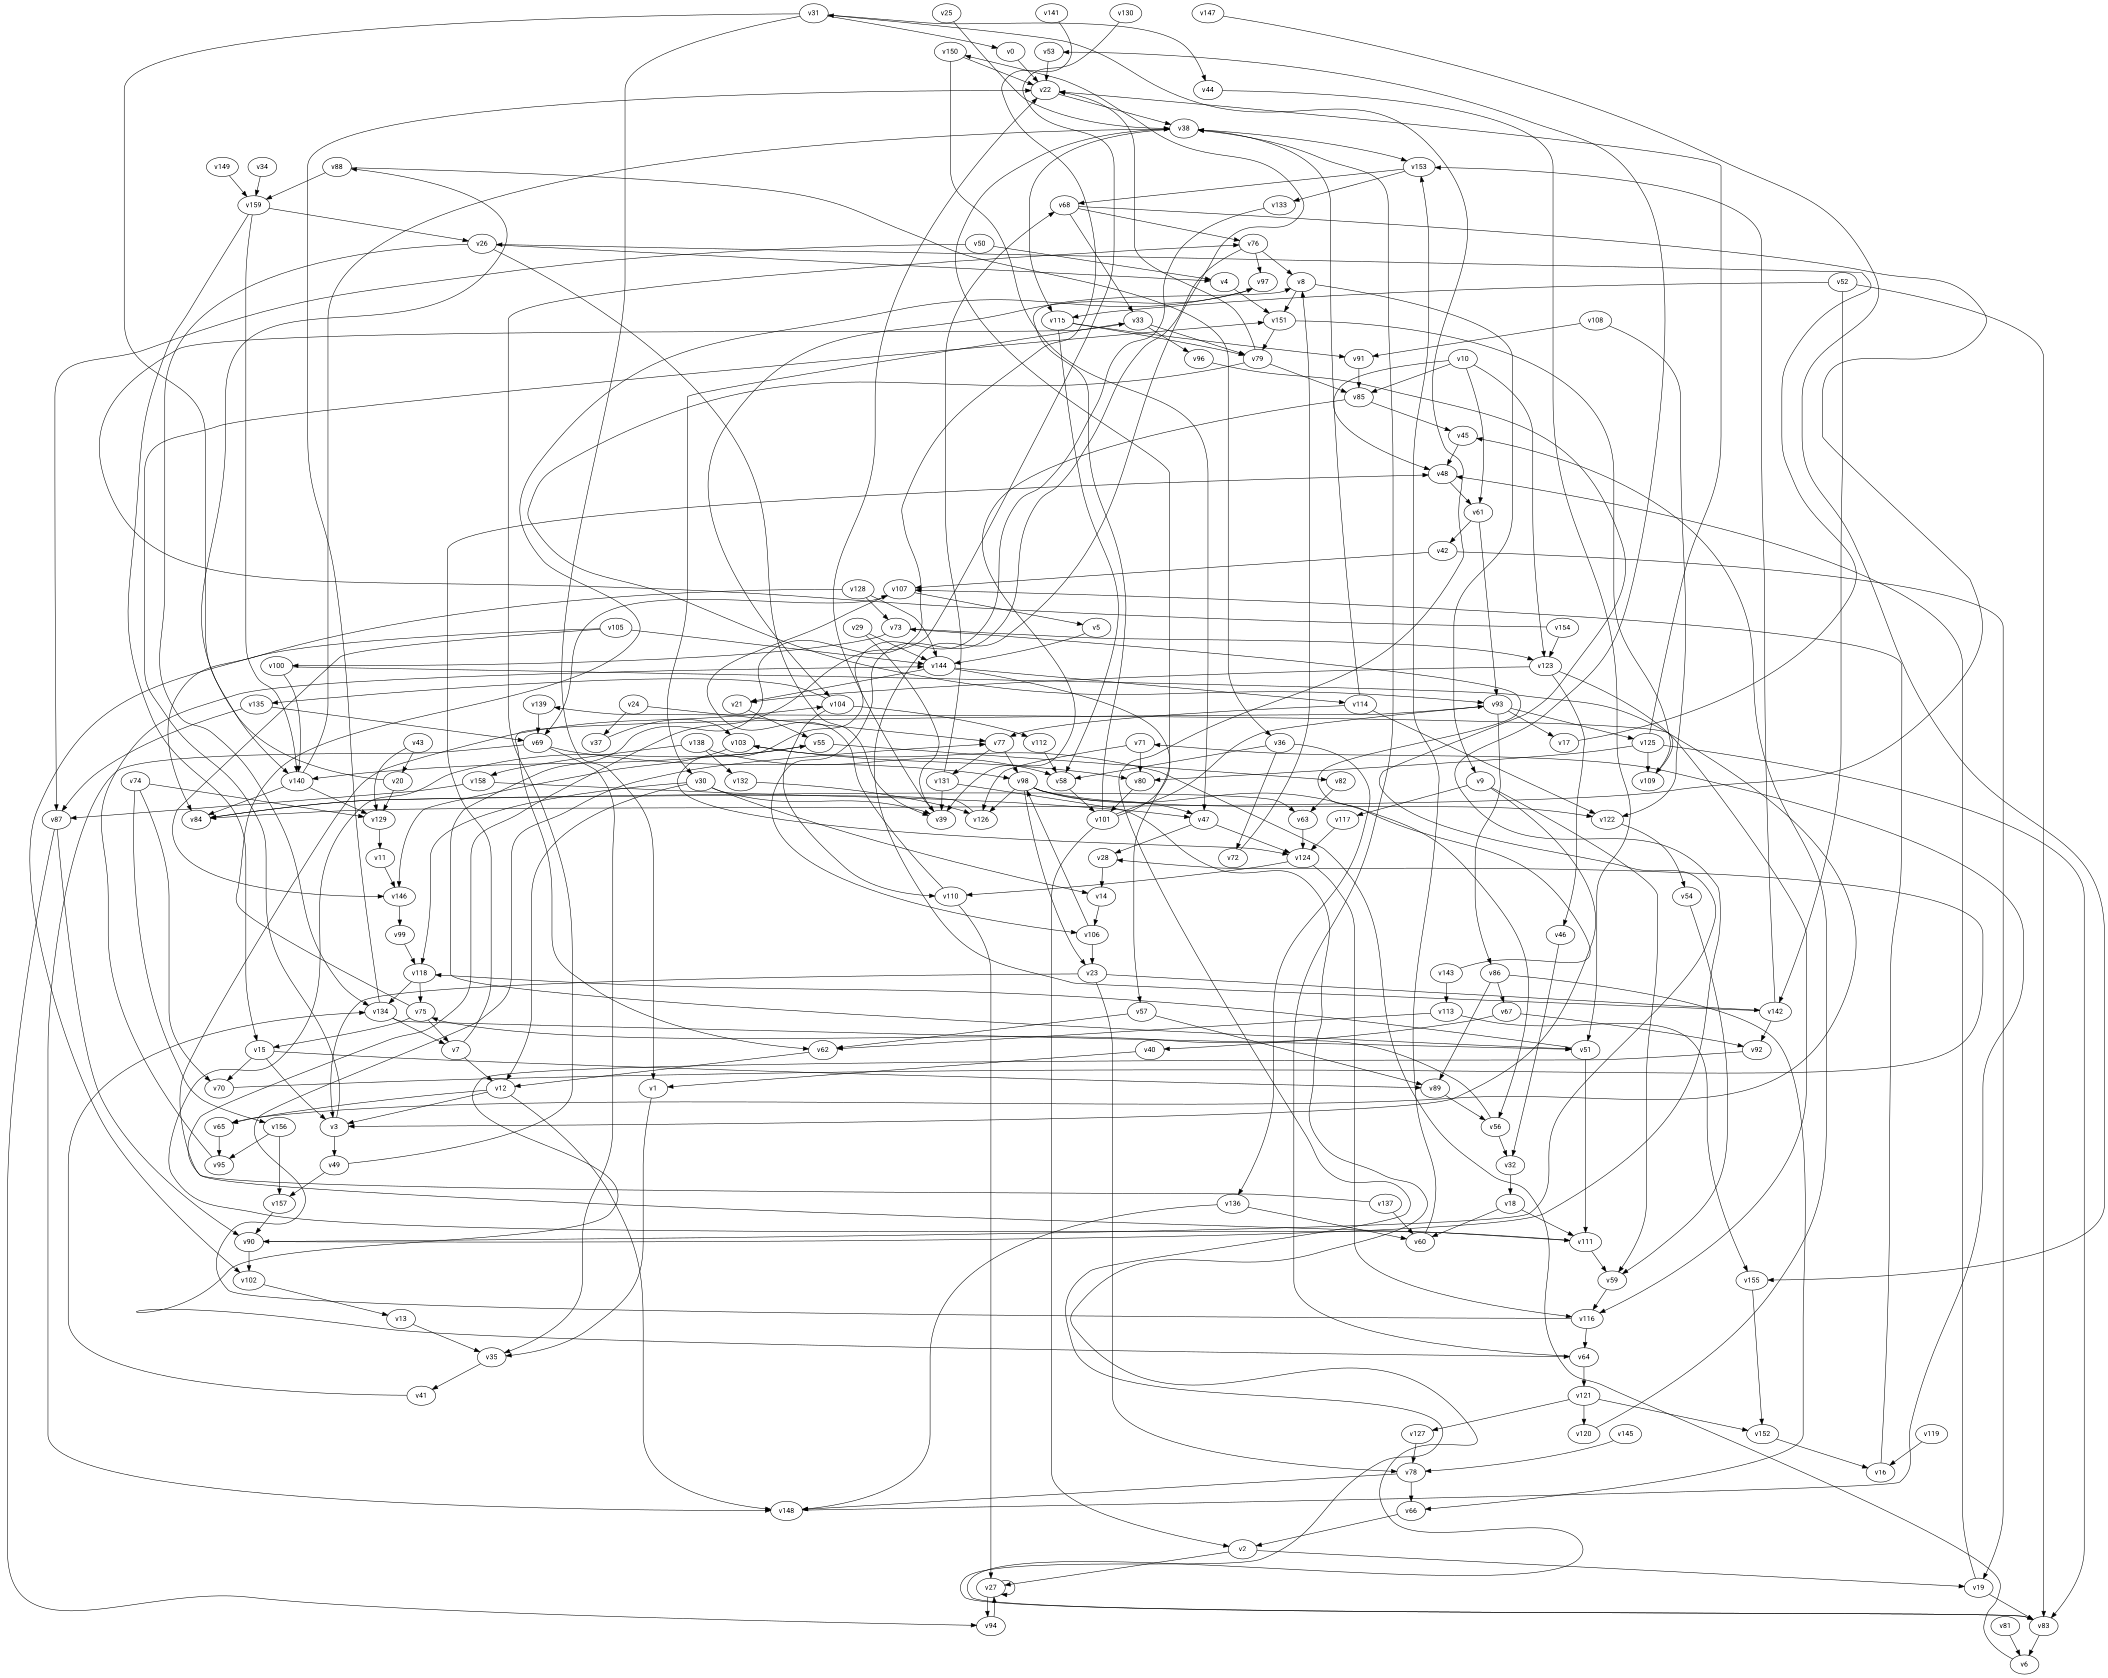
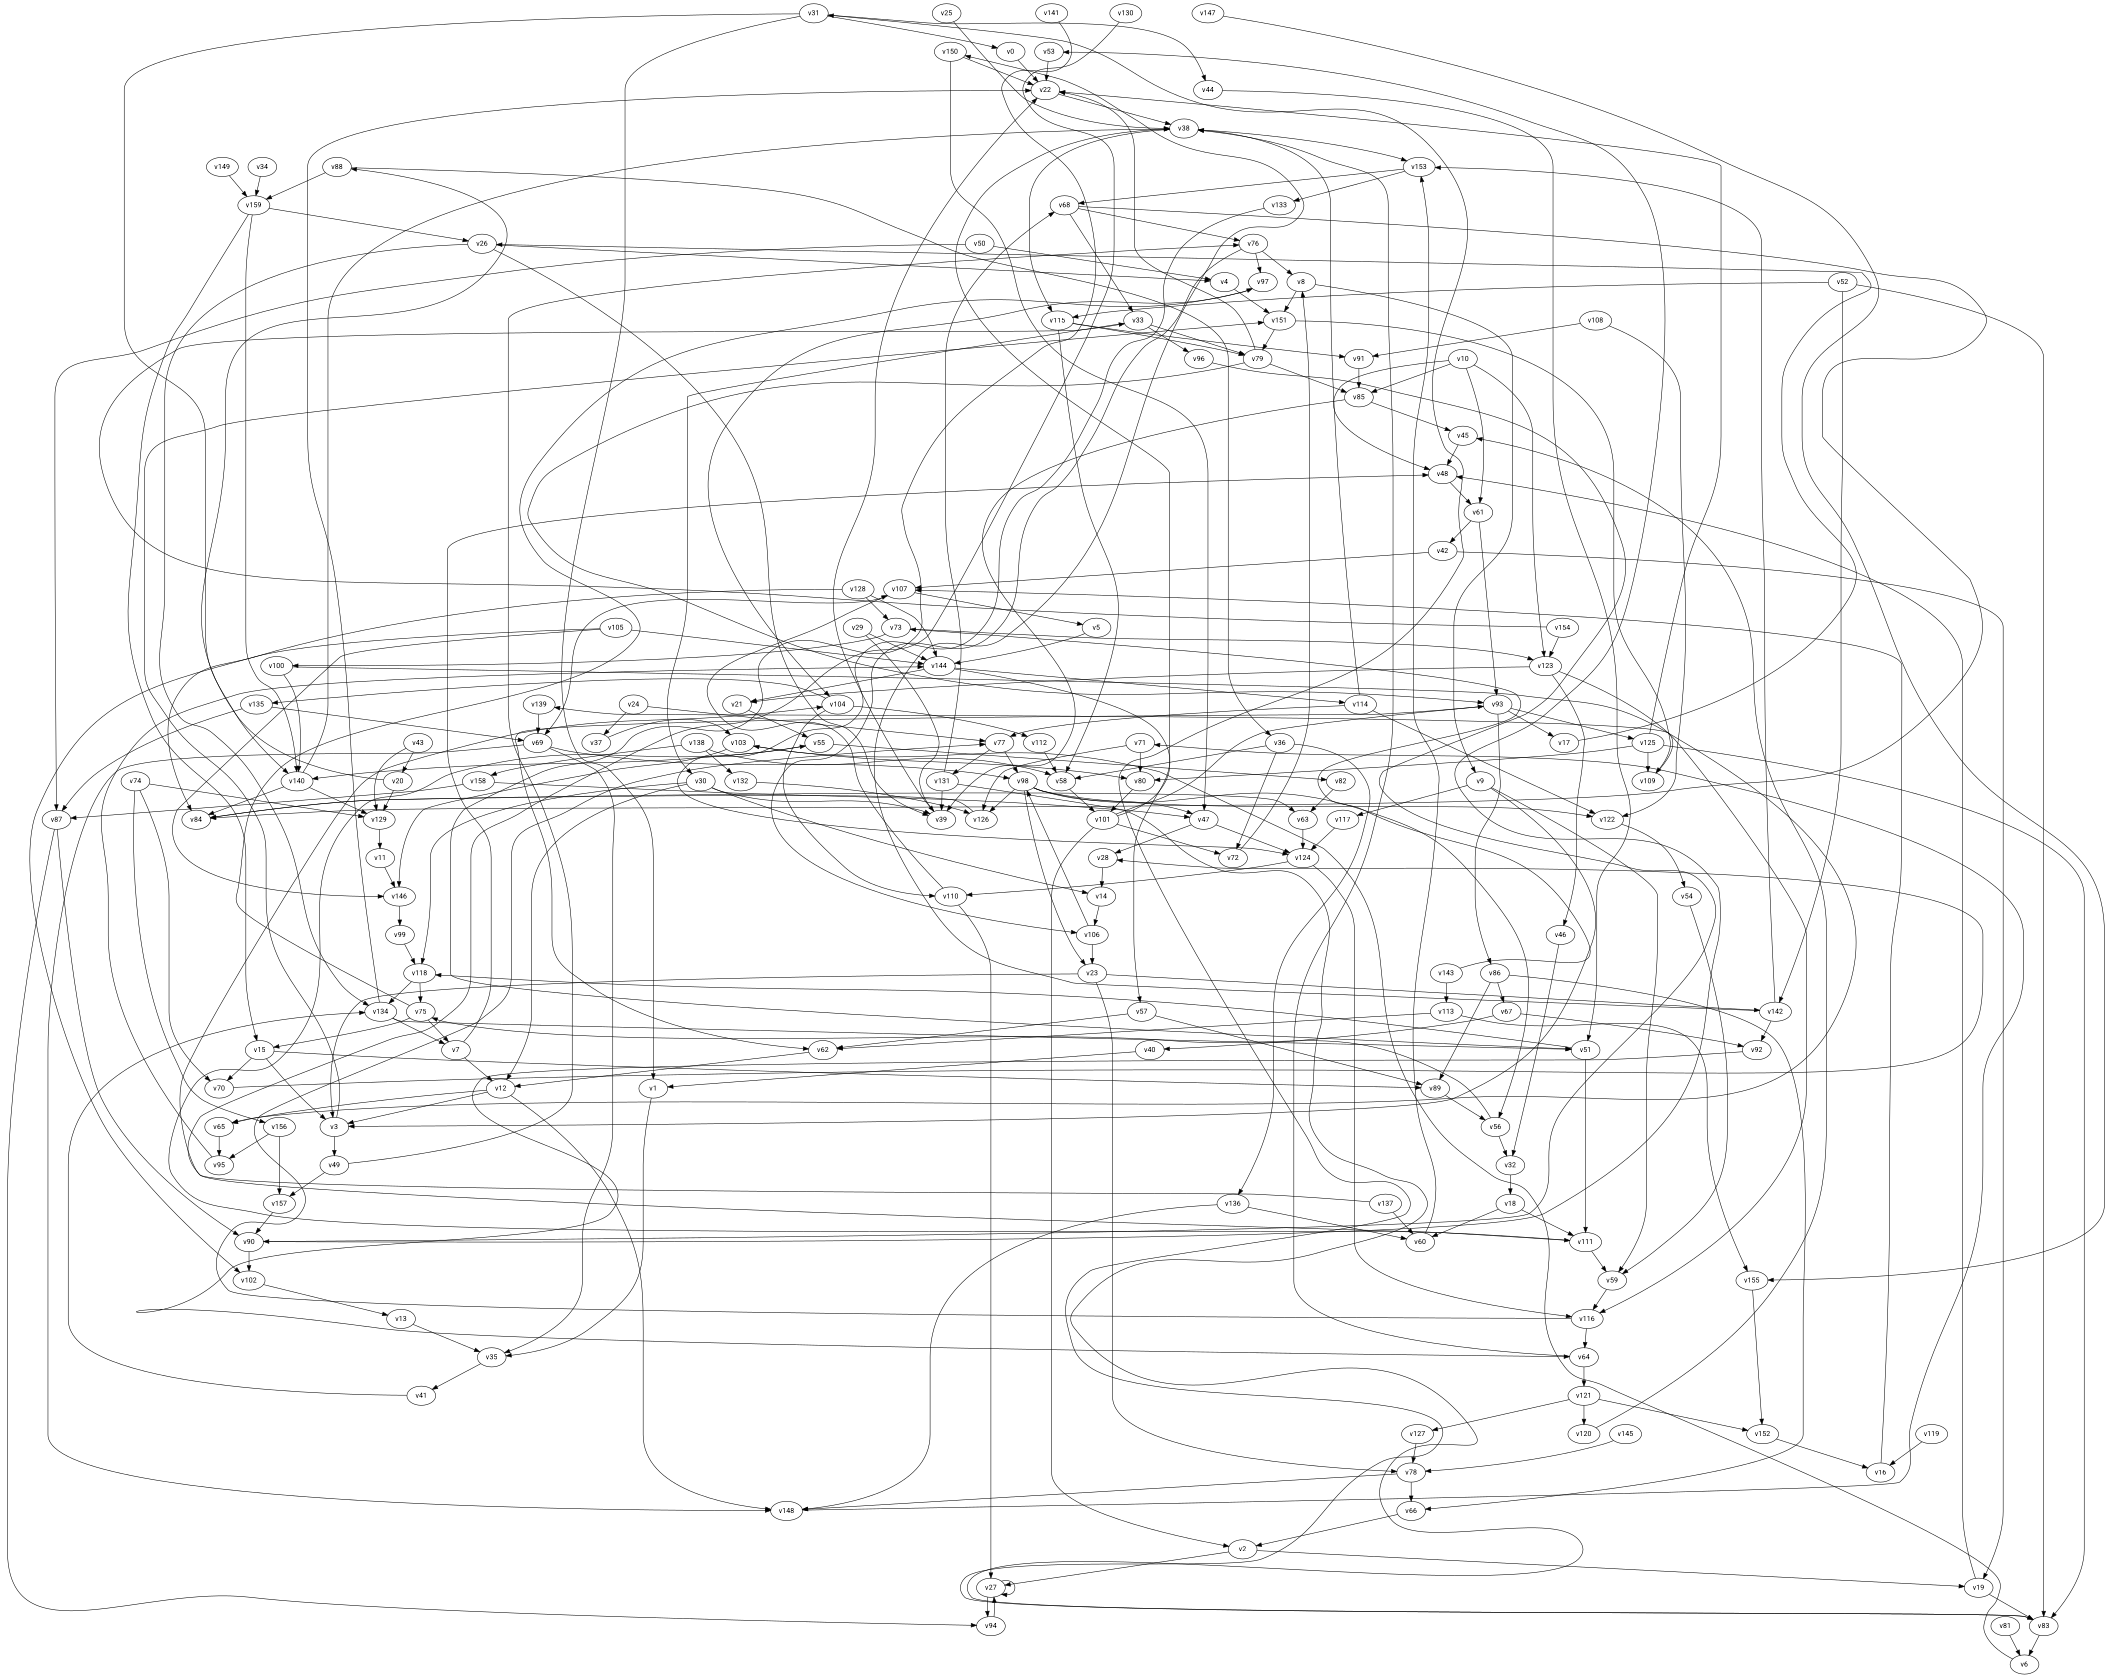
edge "v101" -> "v8": now "v101" -> "v72"
